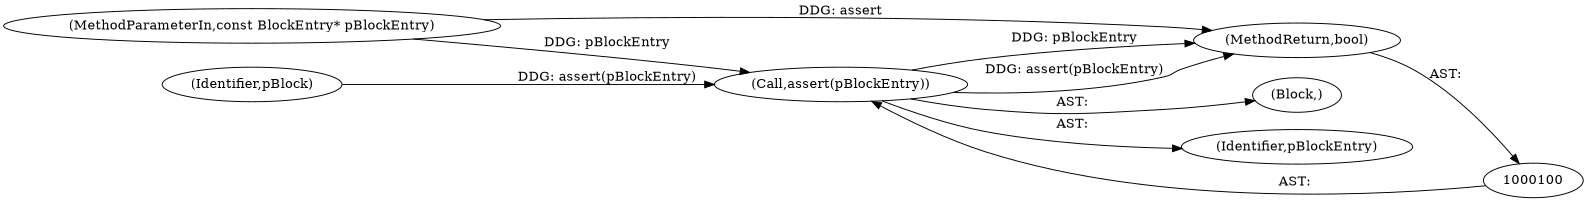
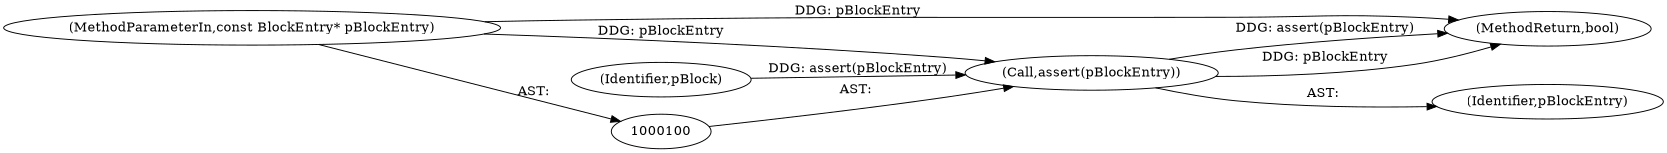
edge "(MethodParameterIn,const BlockEntry* pBlockEntry)" -> "(MethodReturn,bool)": label "DDG: assert" -> "DDG: pBlockEntry"
edge "(MethodReturn,bool)" -> "1000100": now "(MethodParameterIn,const BlockEntry* pBlockEntry)" -> "1000100"
node "(Block,)": removed
